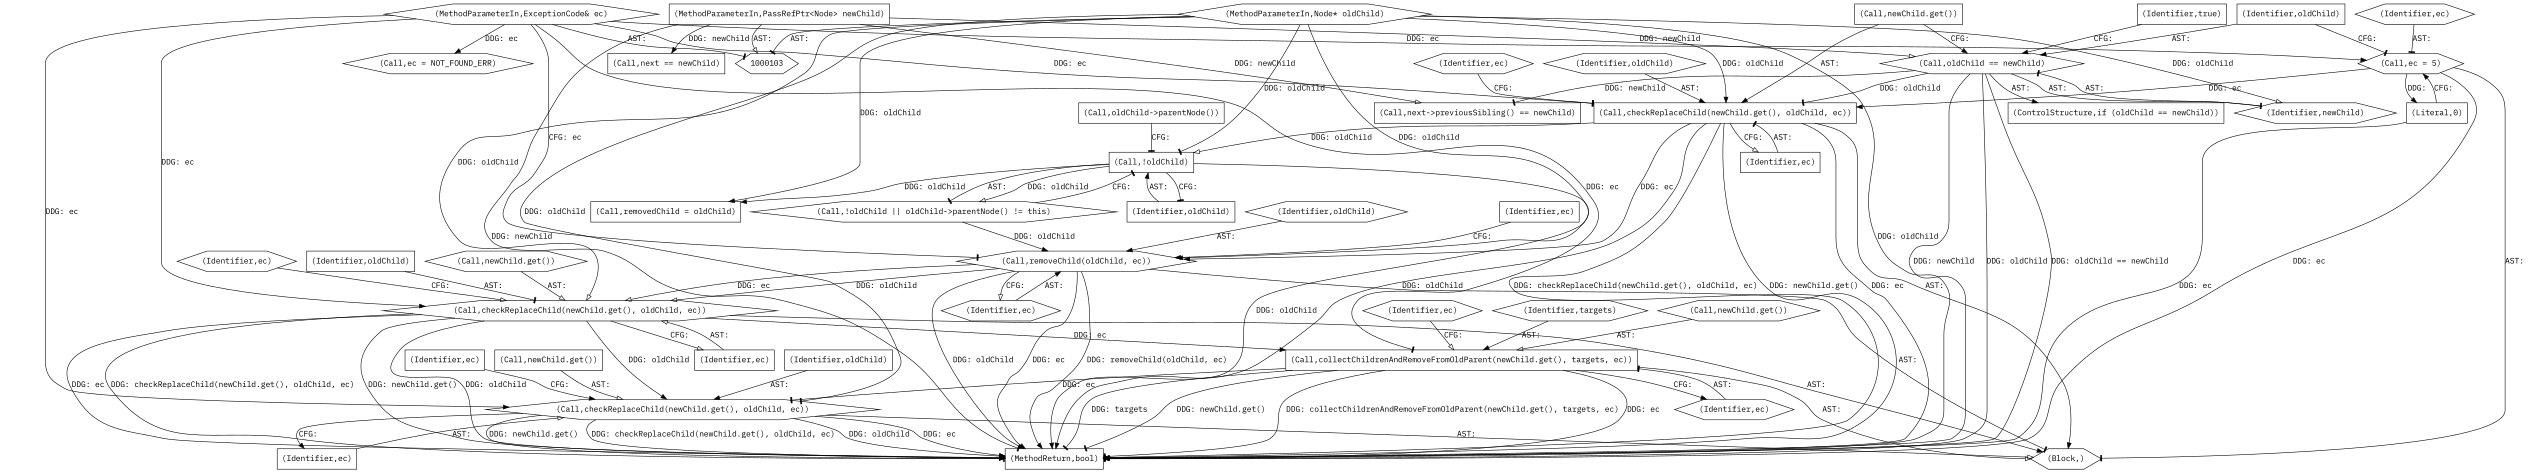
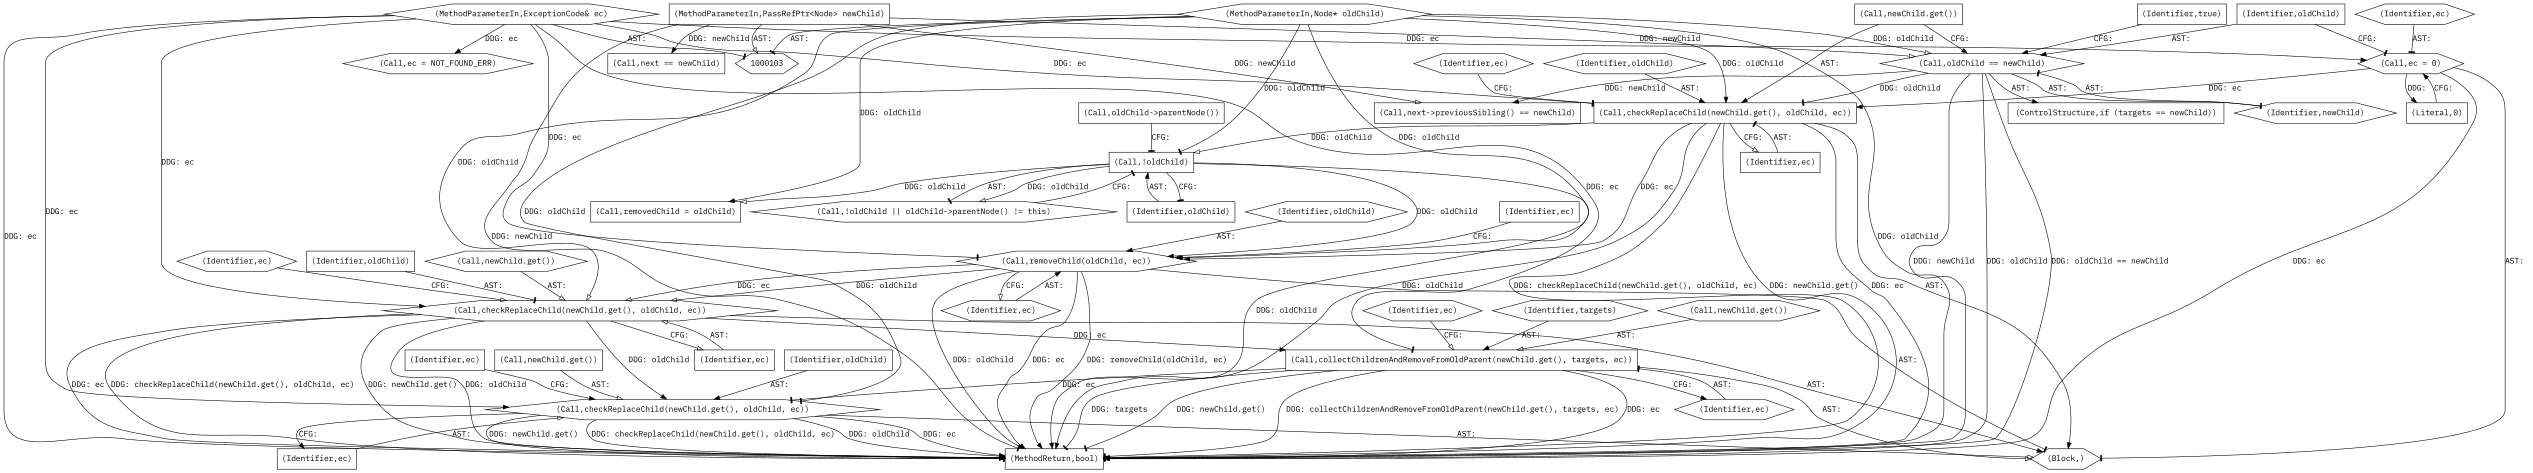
edge "(MethodParameterIn,Node* oldChild)" -> "(Identifier,newChild)": now "(MethodParameterIn,Node* oldChild)" -> "(Call,oldChild == newChild)"
node "(Call,ec = 5)": label "(Call,ec = 5)" -> "(Call,ec = 0)"
edge "(Call,oldChild == newChild)" -> "(Call,next->previousSibling() == newChild)": arrowhead tee -> normal
node "(ControlStructure,if (oldChild == newChild))": label "(ControlStructure,if (oldChild == newChild))" -> "(ControlStructure,if (targets == newChild))"
edge "(MethodParameterIn,ExceptionCode& ec)" -> "(Call,removeChild(oldChild, ec))": label "CFG: ec" -> "DDG: ec"
edge "(Call,!oldChild)" -> "(Call,removedChild = oldChild)": arrowhead normal -> onormal
edge "(Call,!oldChild || oldChild->parentNode() != this)" -> "(Call,removeChild(oldChild, ec))": now "(Call,!oldChild)" -> "(Call,removeChild(oldChild, ec))"
edge "(Literal,0)" -> "(MethodReturn,bool)": now "(MethodParameterIn,ExceptionCode& ec)" -> "(MethodReturn,bool)"
